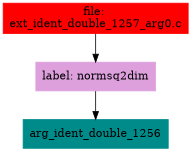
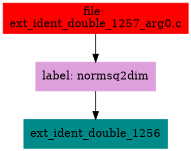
node "arg_ident_double_1256": label "arg_ident_double_1256" -> "ext_ident_double_1256"
